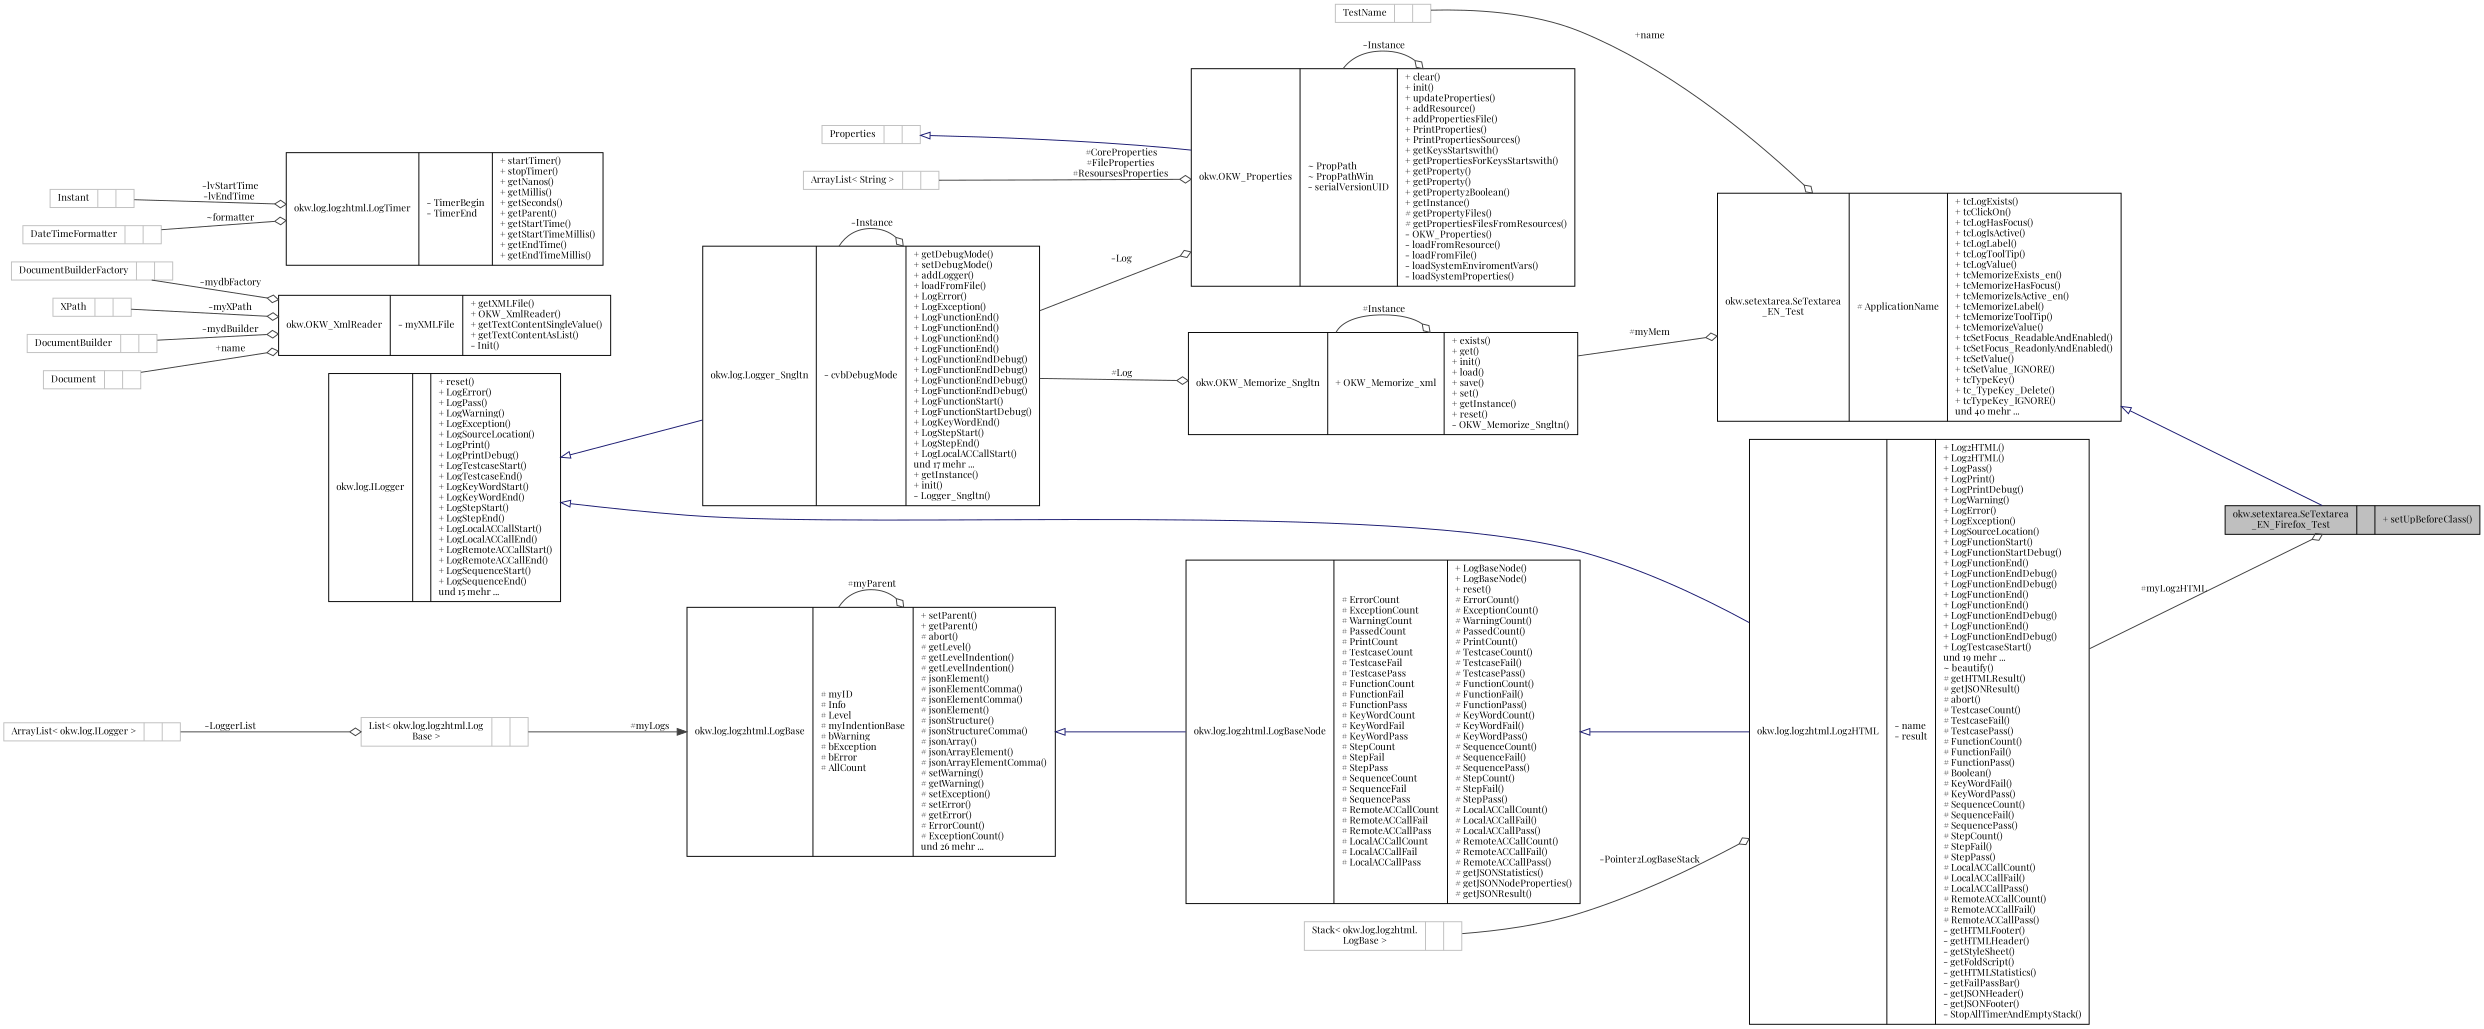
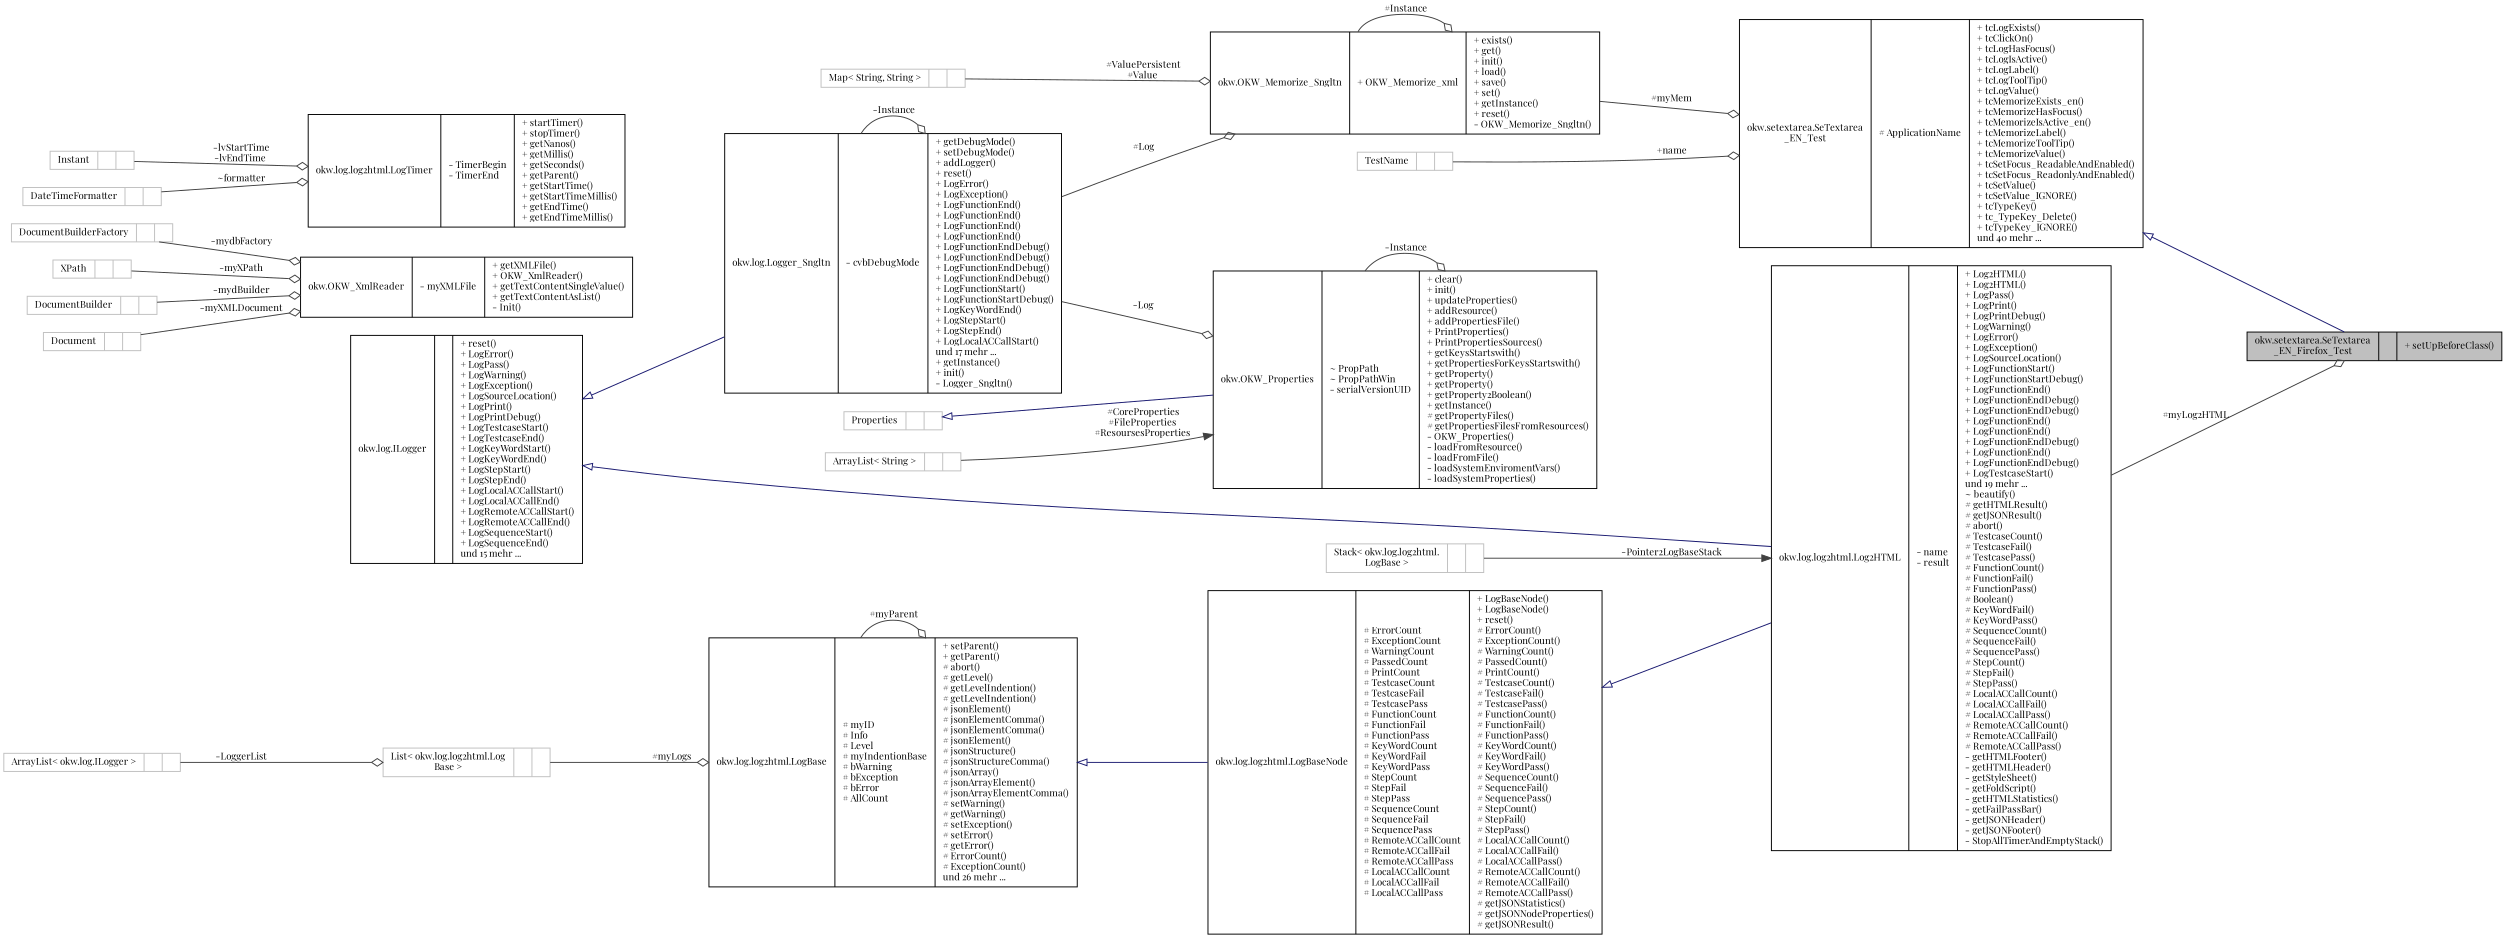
node "Map< String, String >": added
edge "ArrayList< String >" -> "okw.OKW_Properties": arrowhead odiamond -> normal
node "okw.log.Logger_Sngltn": text "+ loadFromFile()" -> "+ reset()"
edge "Document" -> "okw.OKW_XmlReader": label " +name" -> " -myXMLDocument"
edge "List< okw.log.log2html.Log" -> "okw.log.log2html.LogBase": arrowhead normal -> odiamond
edge "Stack< okw.log.log2html." -> "okw.log.log2html.Log2HTML": arrowhead odiamond -> normal
